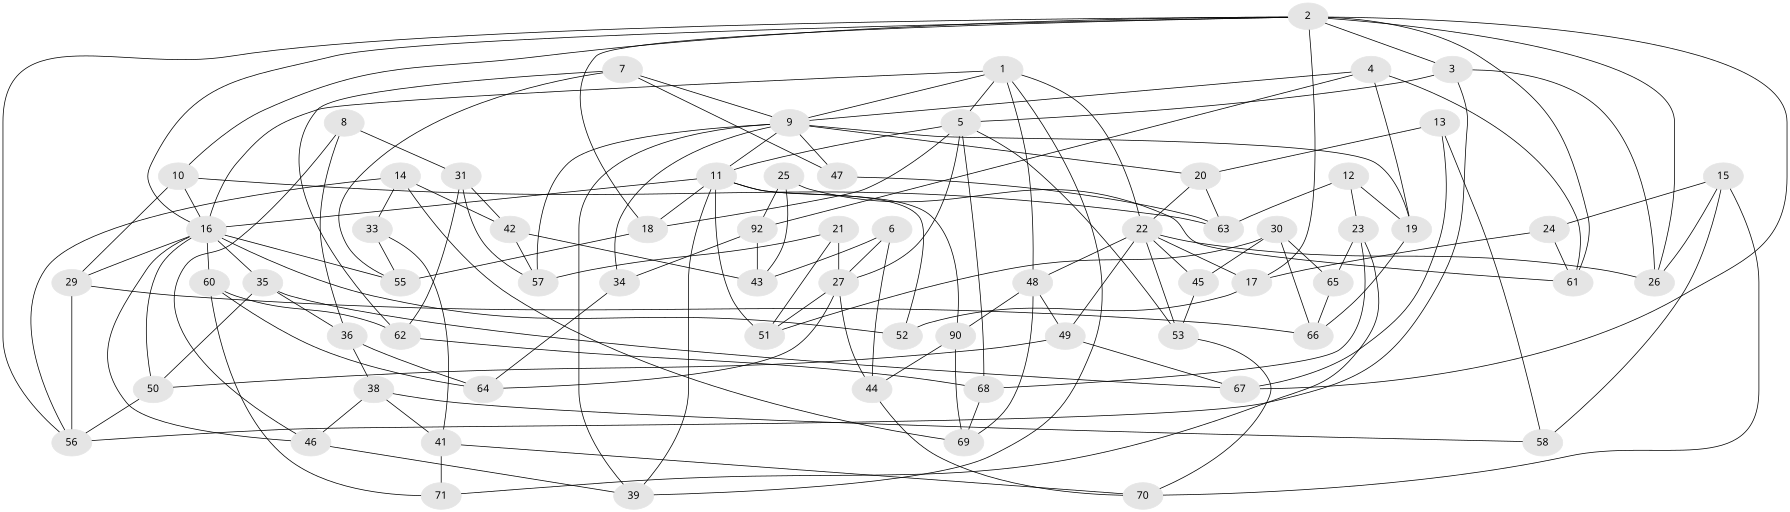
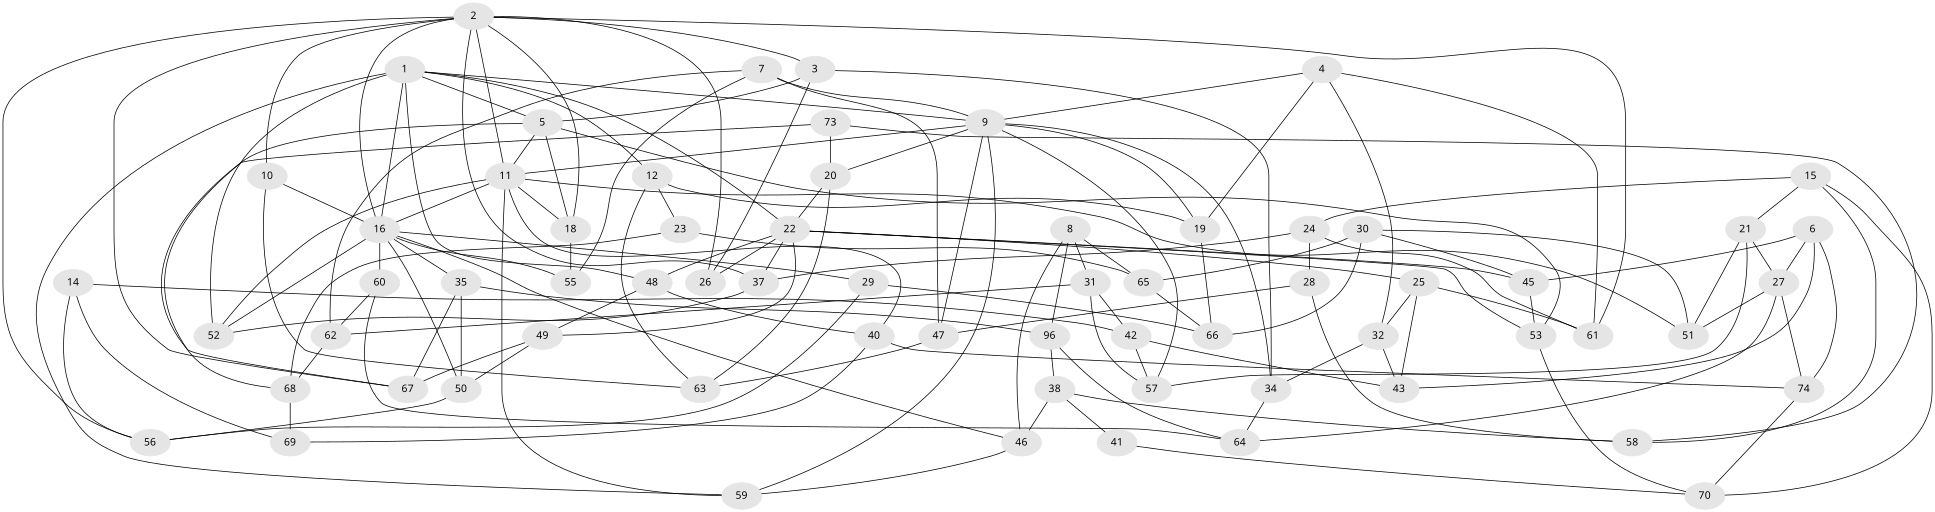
edge "2" -- "11": added
edge "1" -- "12": added
node "13": label "13" -> "73"
edge "1" -- "52": added
edge "5" -- "27": removed
node "33": removed
node "92": label "92" -> "32"
edge "15" -- "26": now "15" -- "21"
edge "10" -- "29": removed
edge "22" -- "25": added
edge "8" -- "65": added
edge "6" -- "45": added
node "17": label "17" -> "37"
node "28": added
node "36": label "36" -> "96"
node "90": label "90" -> "40"
edge "48" -- "69": removed
node "44": label "44" -> "74"
edge "3" -- "56": now "3" -- "34"
node "71": removed
node "39": label "39" -> "59"
